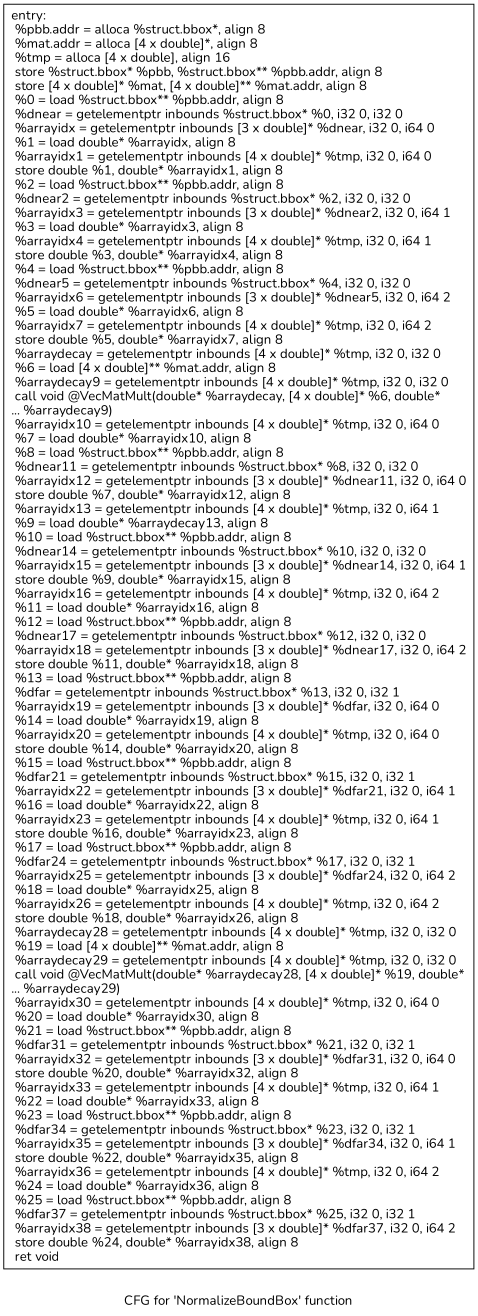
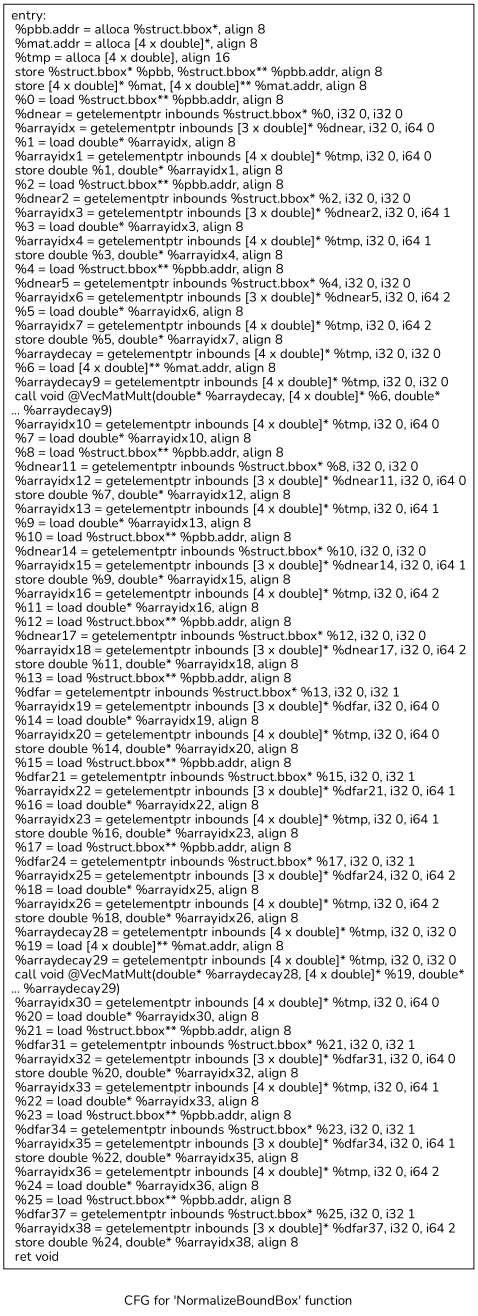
node "entry:": text "%9 = load double* %arraydecay13, align 8" -> "%9 = load double* %arrayidx13, align 8"
